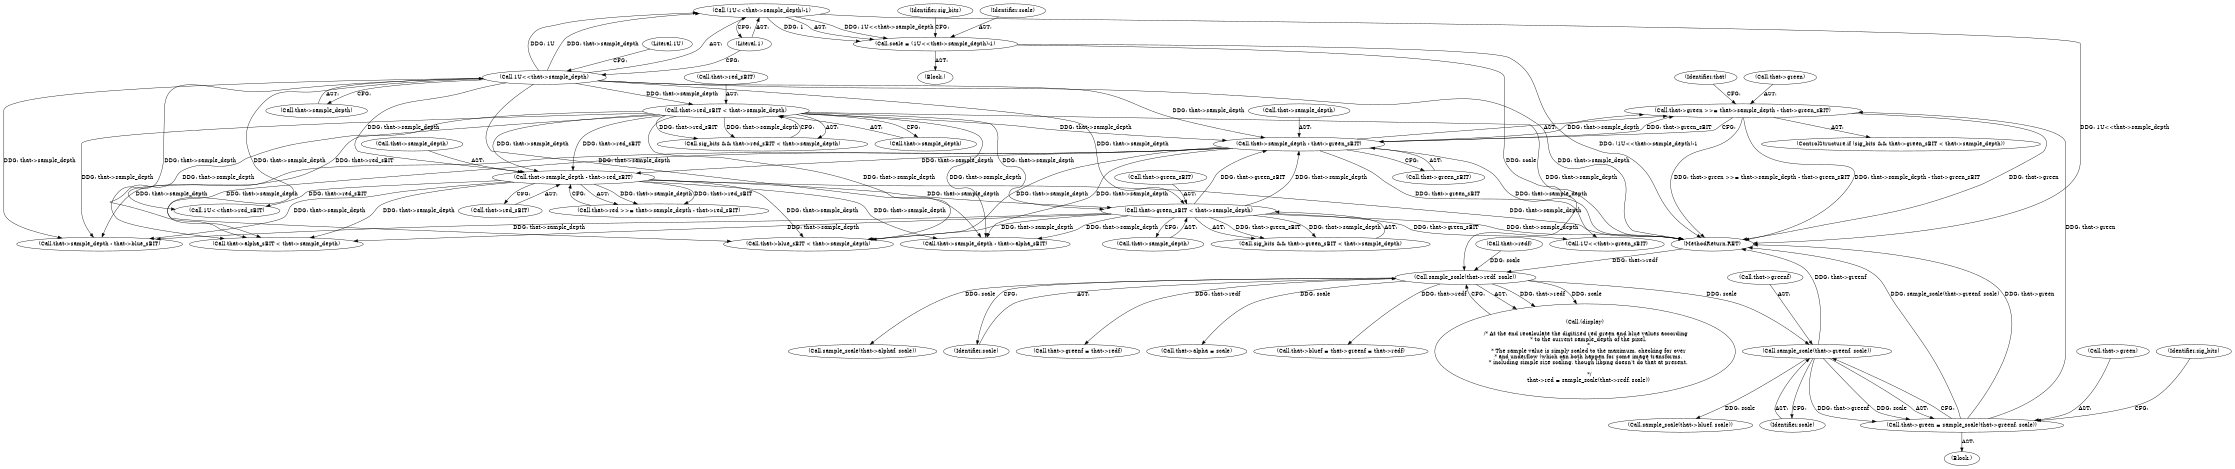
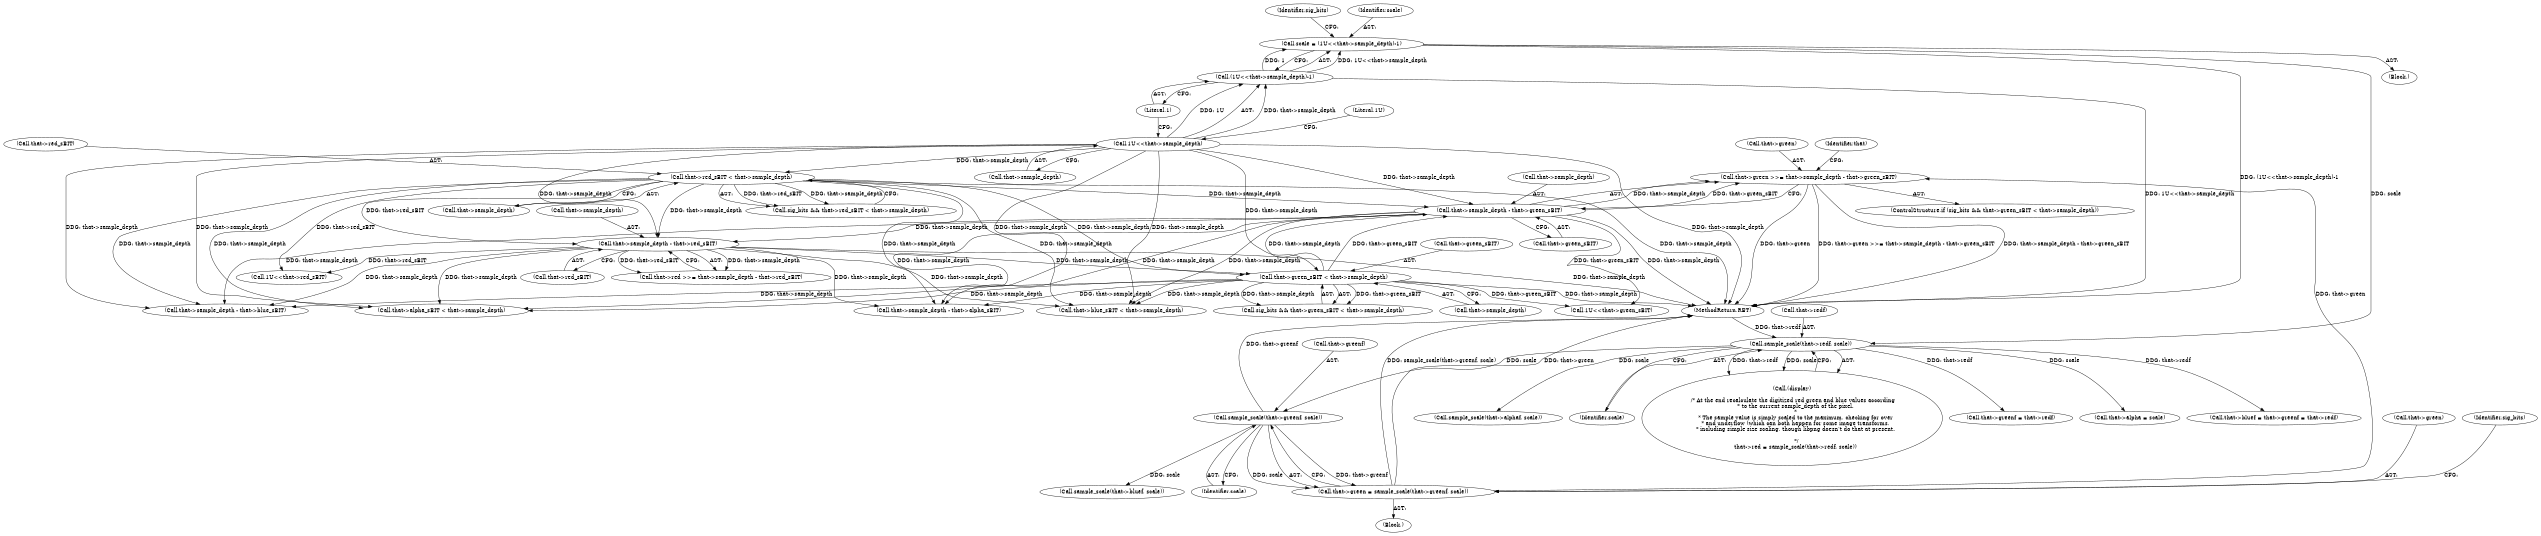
edge "(Call,scale = (1U<<that->sample_depth)-1)" -> "(Call,(1U<<that->sample_depth)-1)": added, label "CFG:"
edge "(Call,that->redf)" -> "(Call,sample_scale(that->redf, scale))": label "DDG: scale" -> "AST: "
